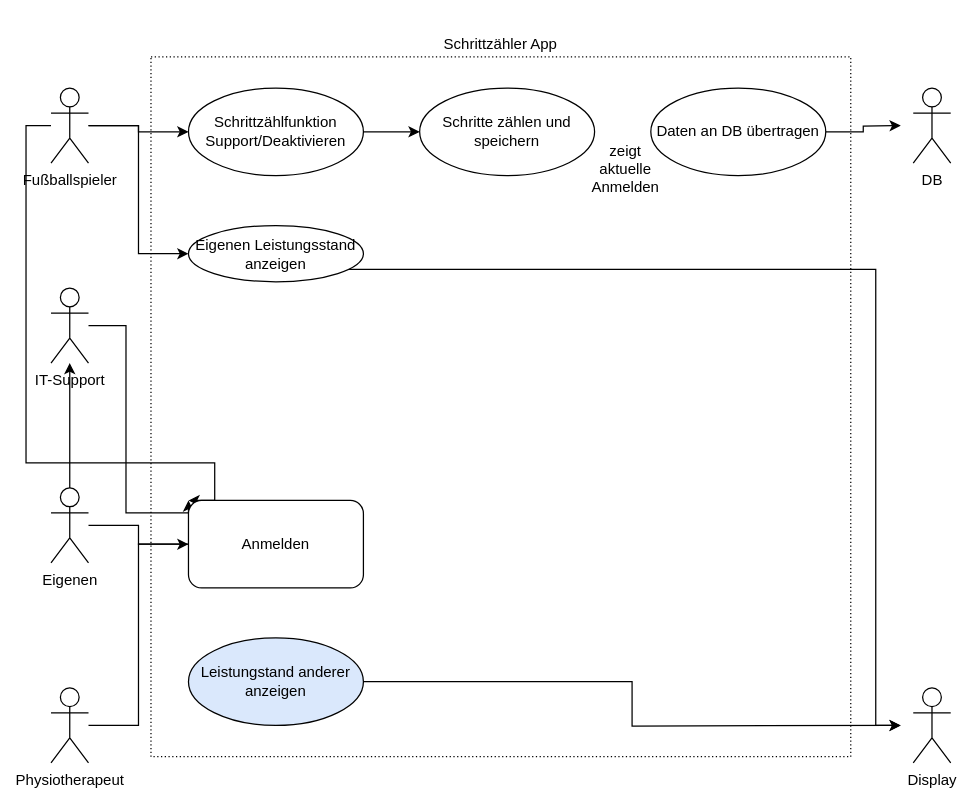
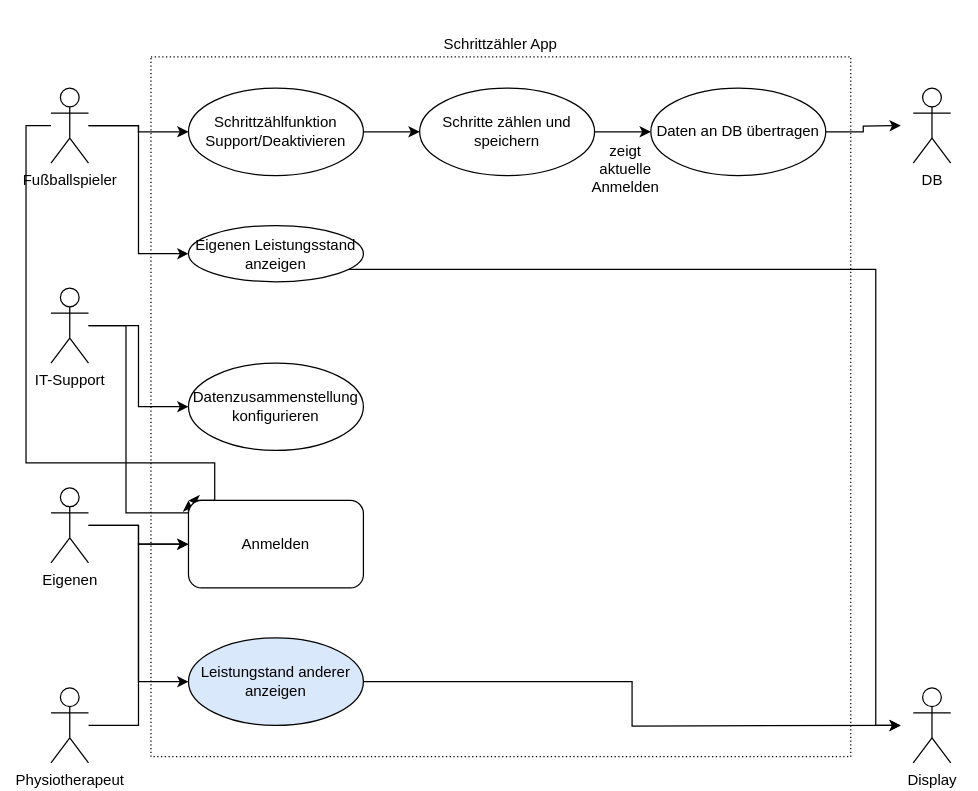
edge "Schritte zählen und speichern" -> "Daten an DB übertragen": added
edge "IT-Support" -> "Datenzusammenstellung konfigurieren": added
node "Datenzusammenstellung konfigurieren": added
edge "Eigenen" -> "IT-Support": now "Eigenen" -> "Leistungstand anderer anzeigen"
edge "Anmelden" -- "Physiotherapeut": arrowhead none -> classic
